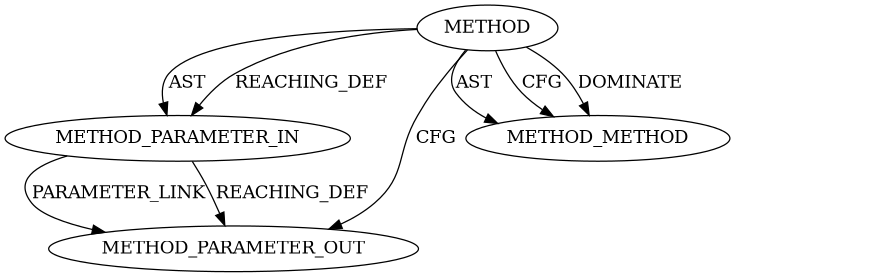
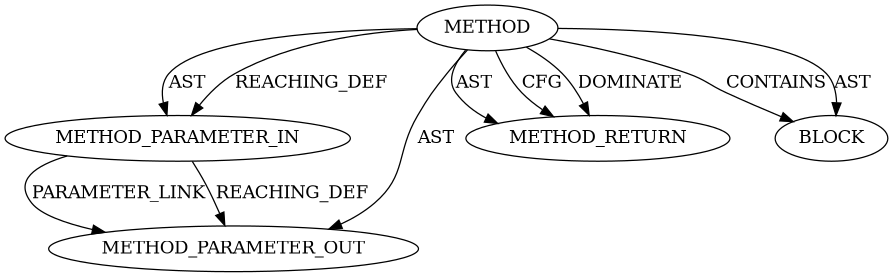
edge "METHOD" -> "METHOD_PARAMETER_OUT": label "CFG" -> "AST"
node "METHOD_METHOD": label "METHOD_METHOD" -> "METHOD_RETURN"
node "BLOCK": added
